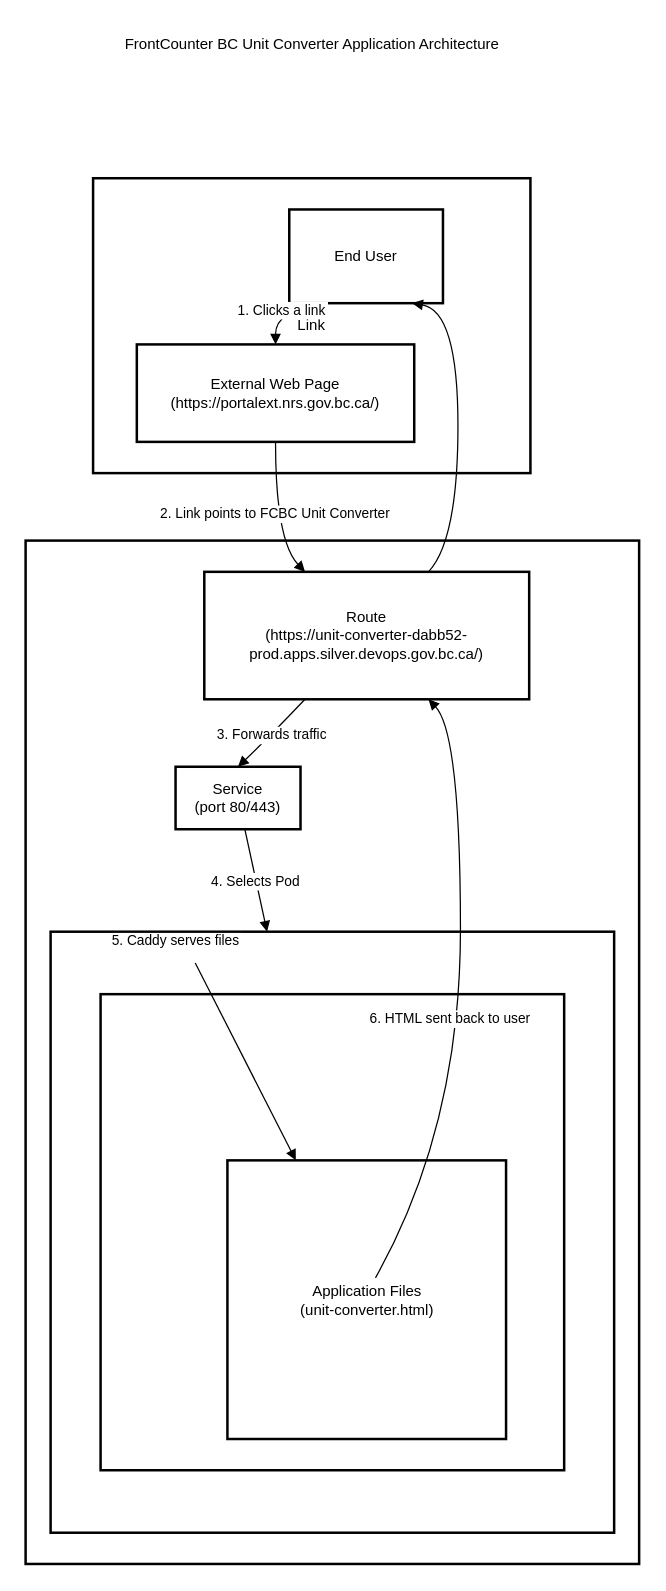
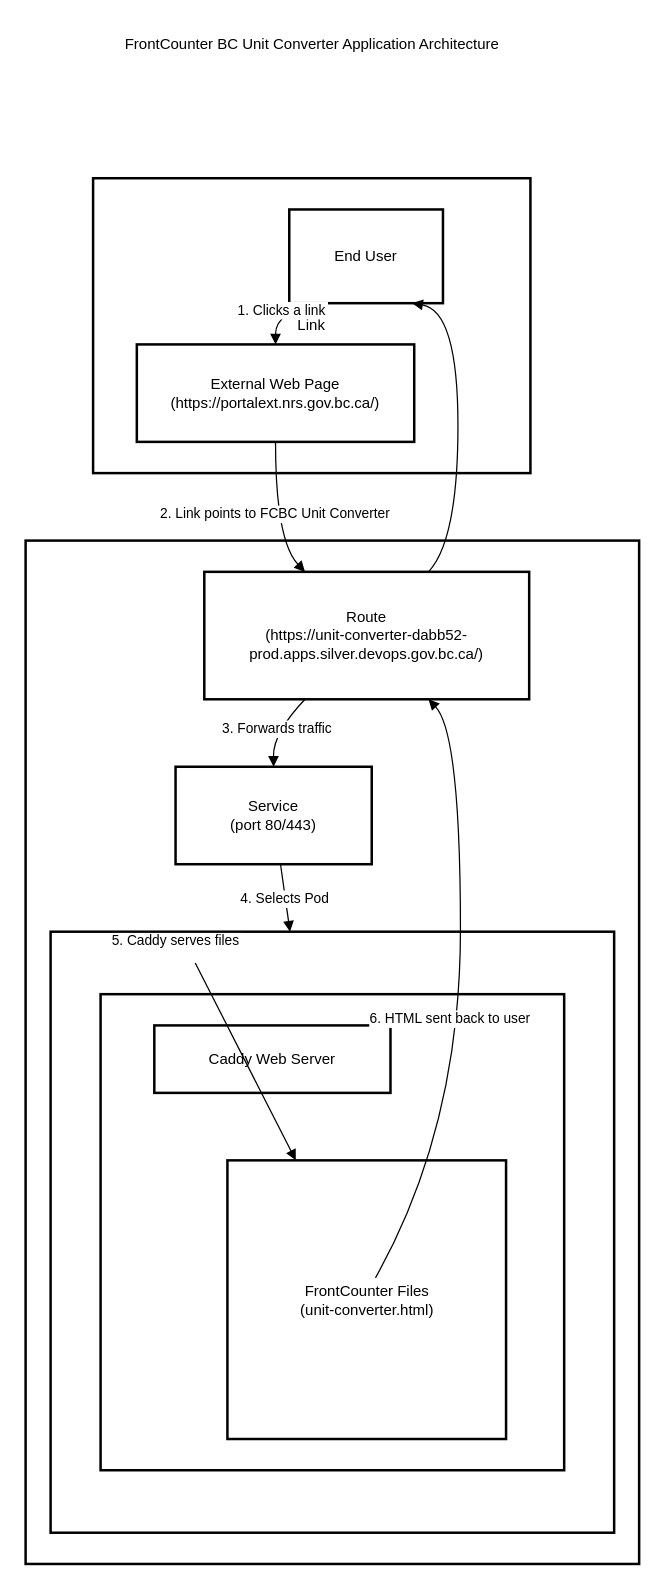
node "Service (port 80/443)": size 125x63 -> 196x98
node "Caddy Web Server": added
node "Application Files (unit-converter.html)": label "Application Files (unit-converter.html)" -> "FrontCounter Files (unit-converter.html)"
